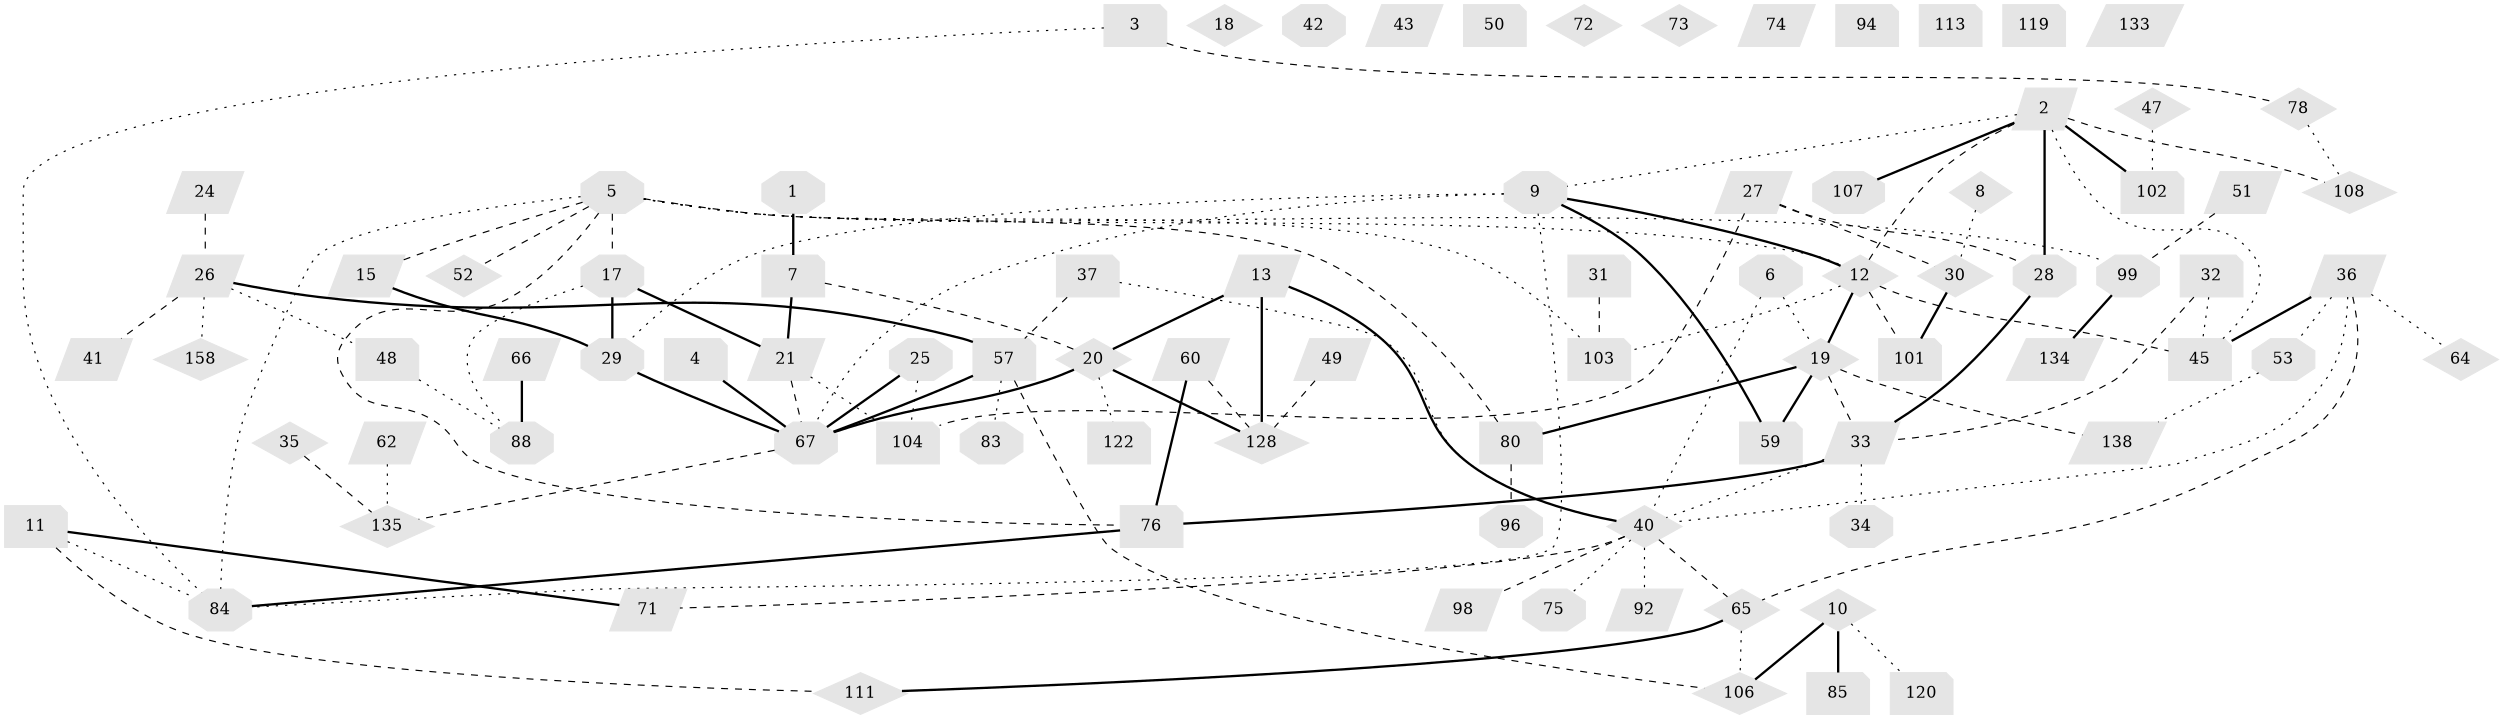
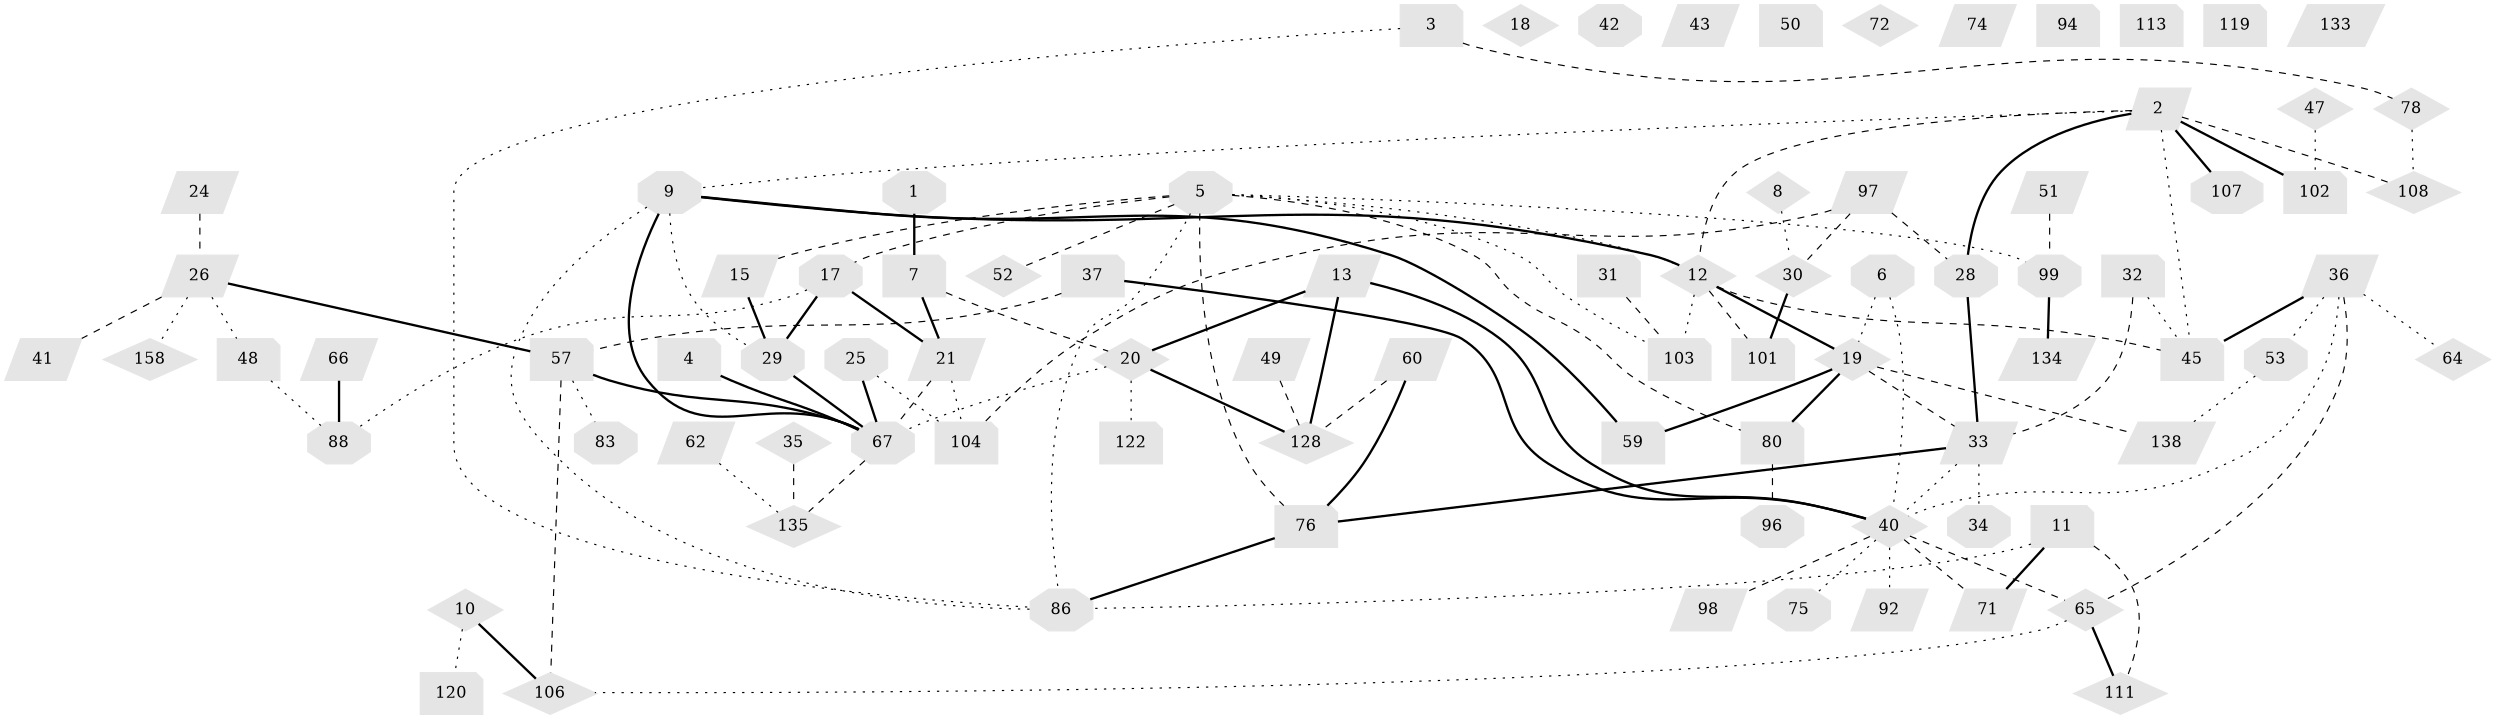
node "73": removed
node "27": label "27" -> "97"
edge "9" -- "67": style dotted -> bold
edge "37" -- "40": style dotted -> bold
edge "20" -- "67": style bold -> dotted
node "84": label "84" -> "86"
node "85": removed
